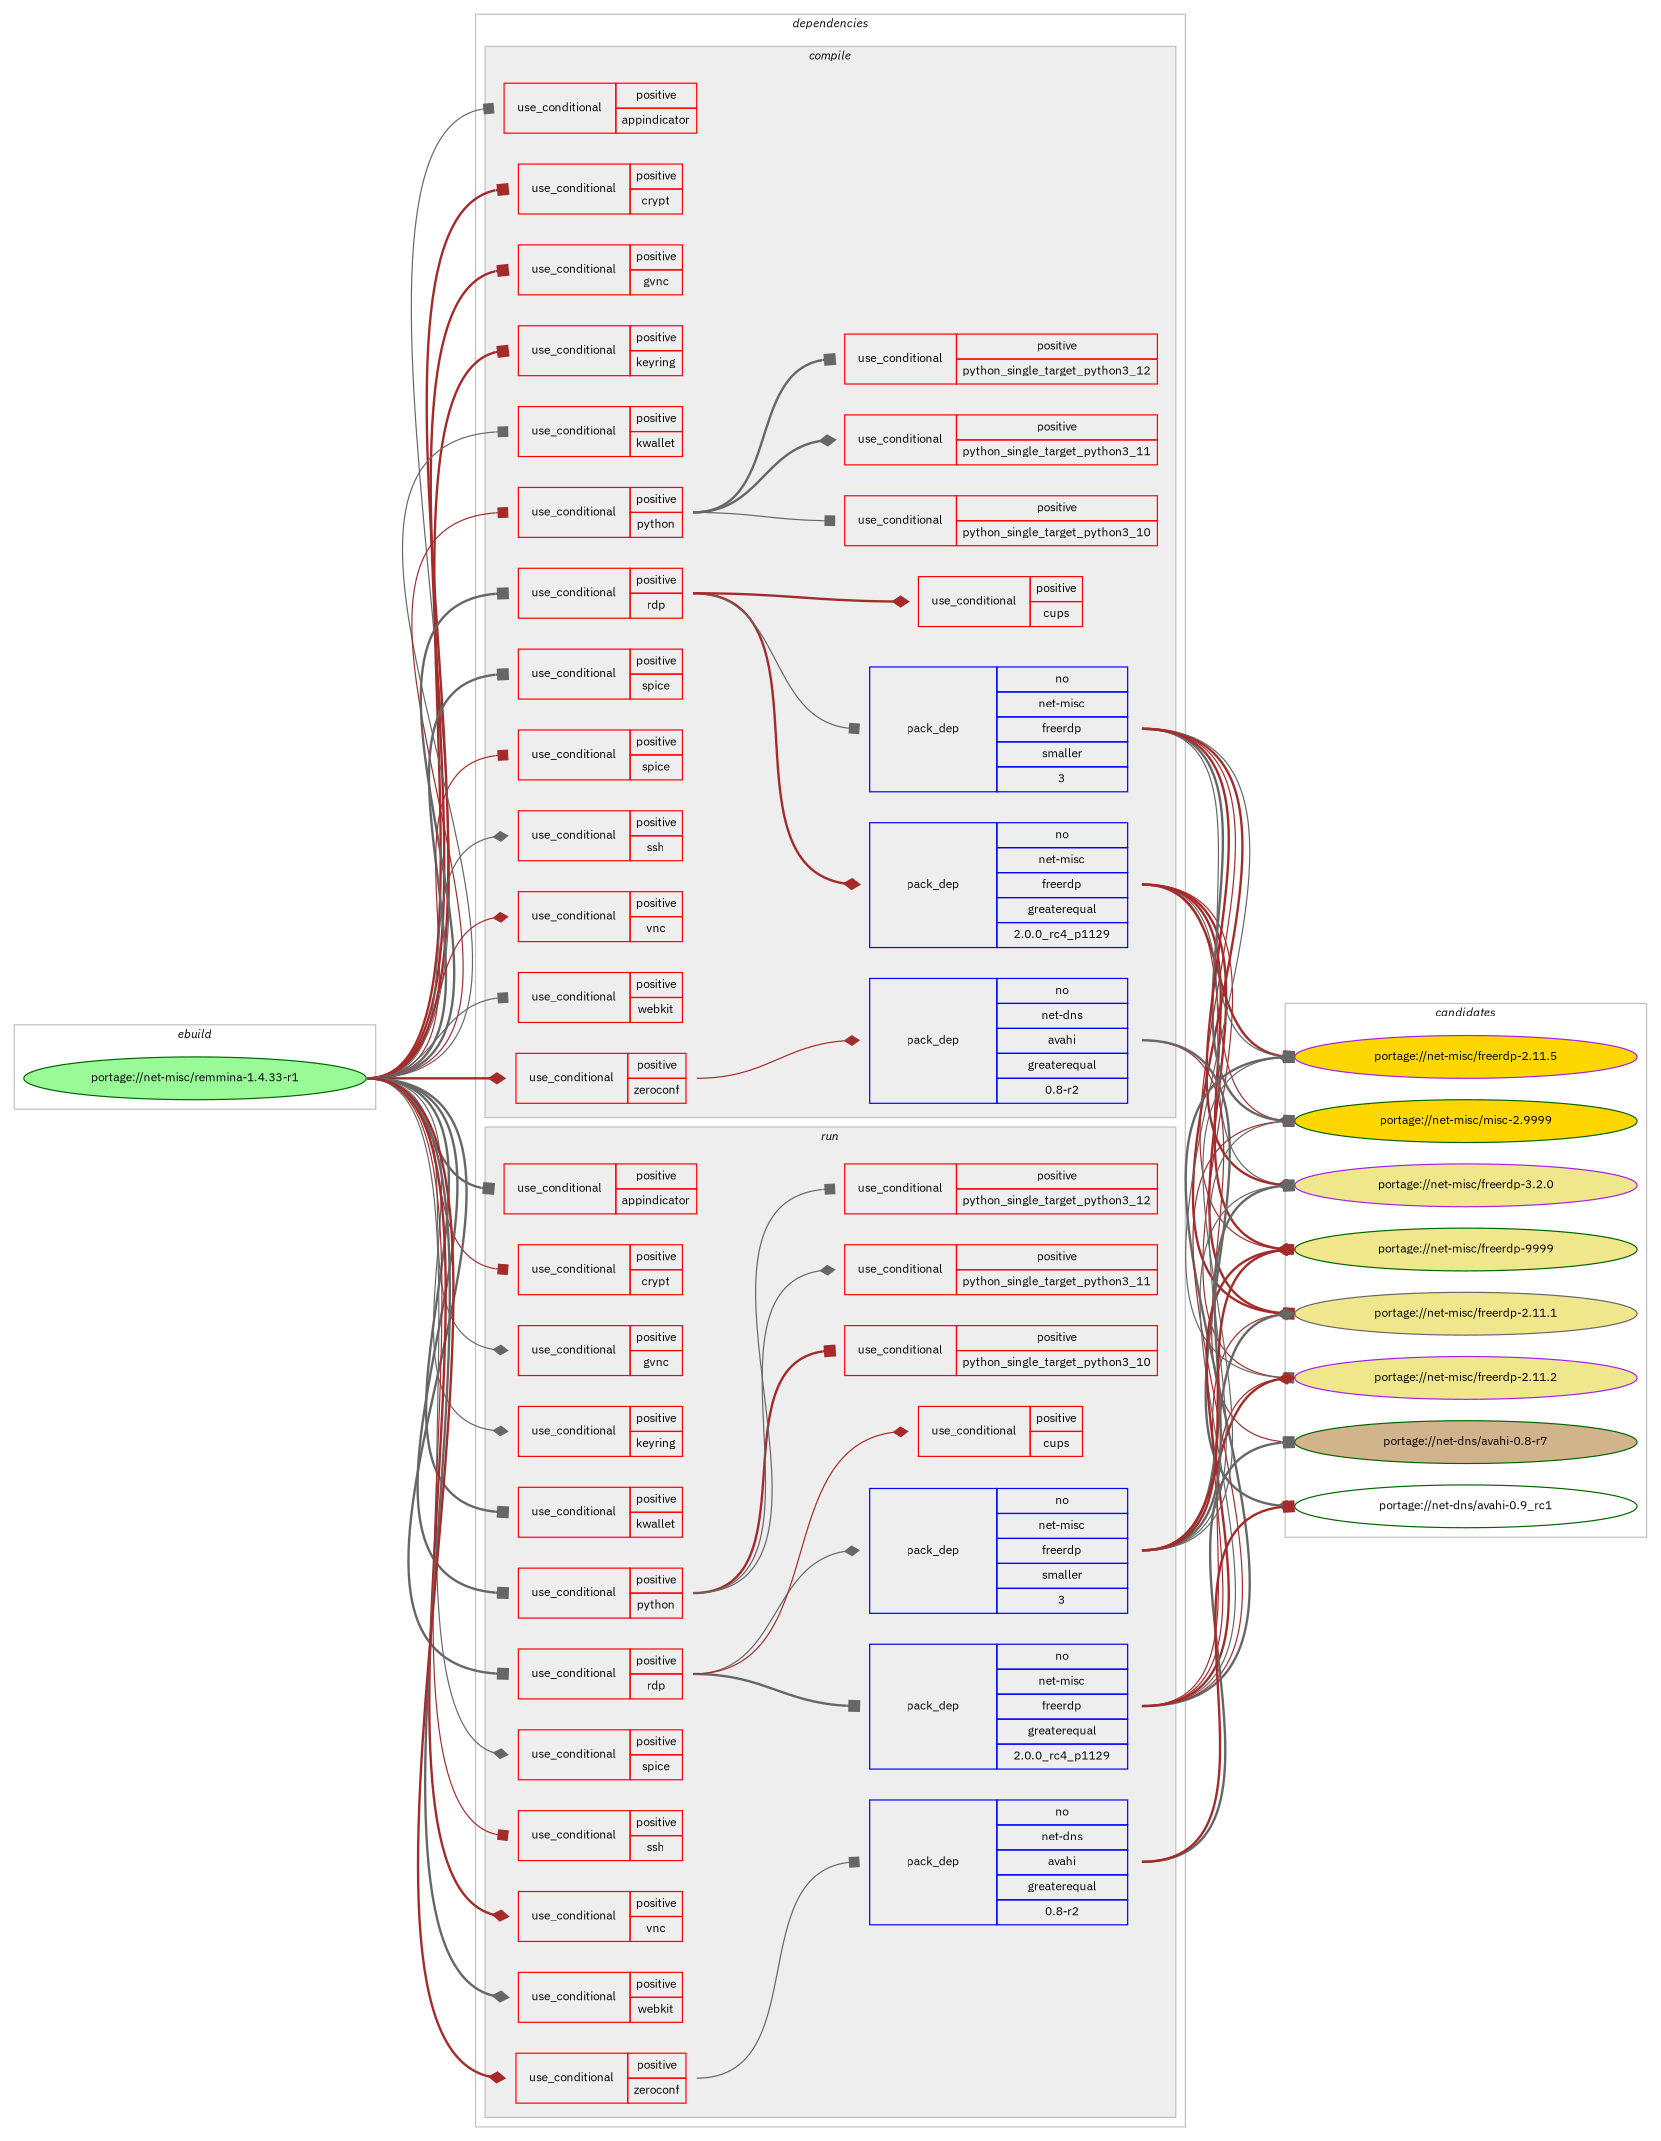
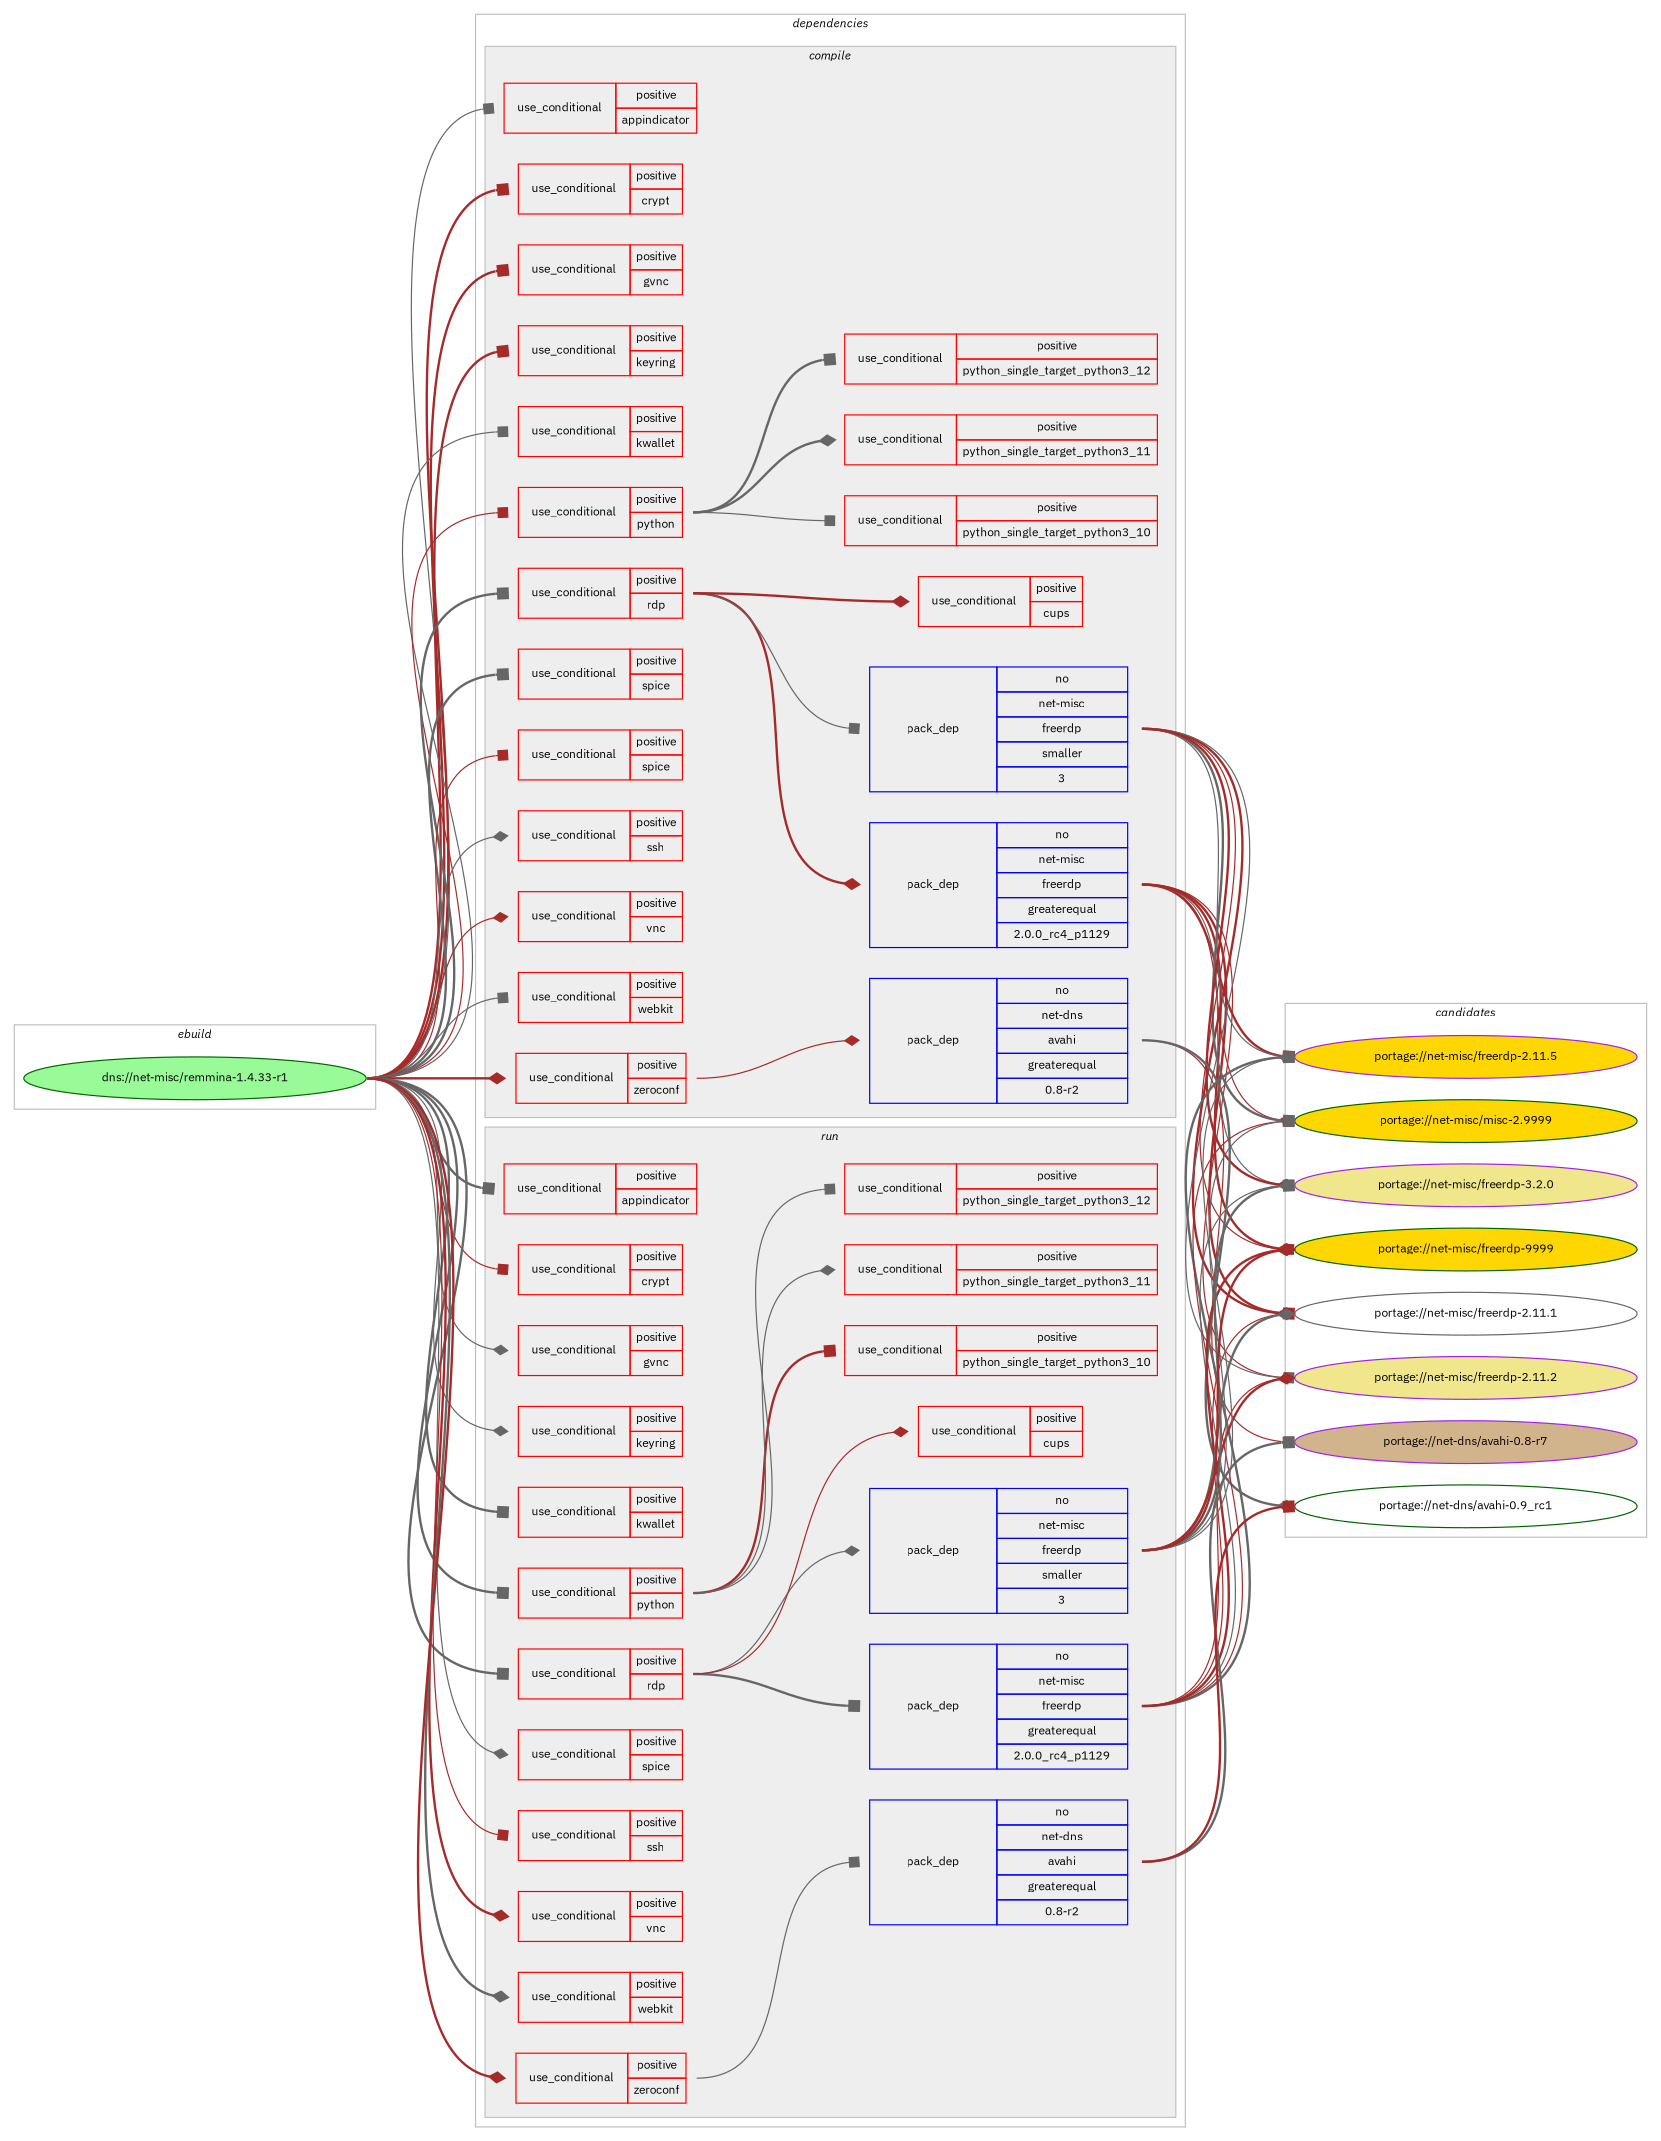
node "portage://net-misc/remmina-1.4.33-r1": label "portage://net-misc/remmina-1.4.33-r1" -> "dns://net-misc/remmina-1.4.33-r1"
node "portage://net-misc/freerdp-9999": fillcolor khaki -> gold
node "portage://net-misc/freerdp-2.11.1": fillcolor khaki -> white
node "portage://net-dns/avahi-0.8-r7": color darkgreen -> purple
